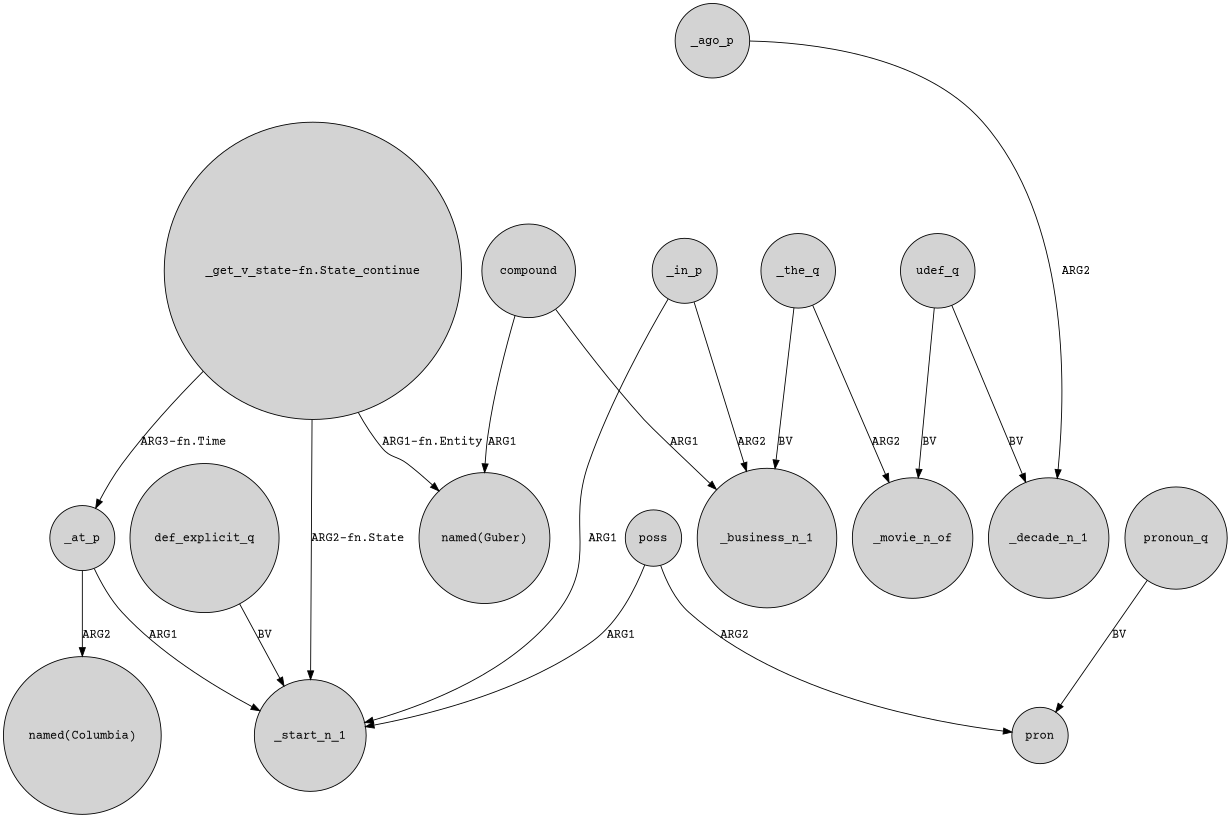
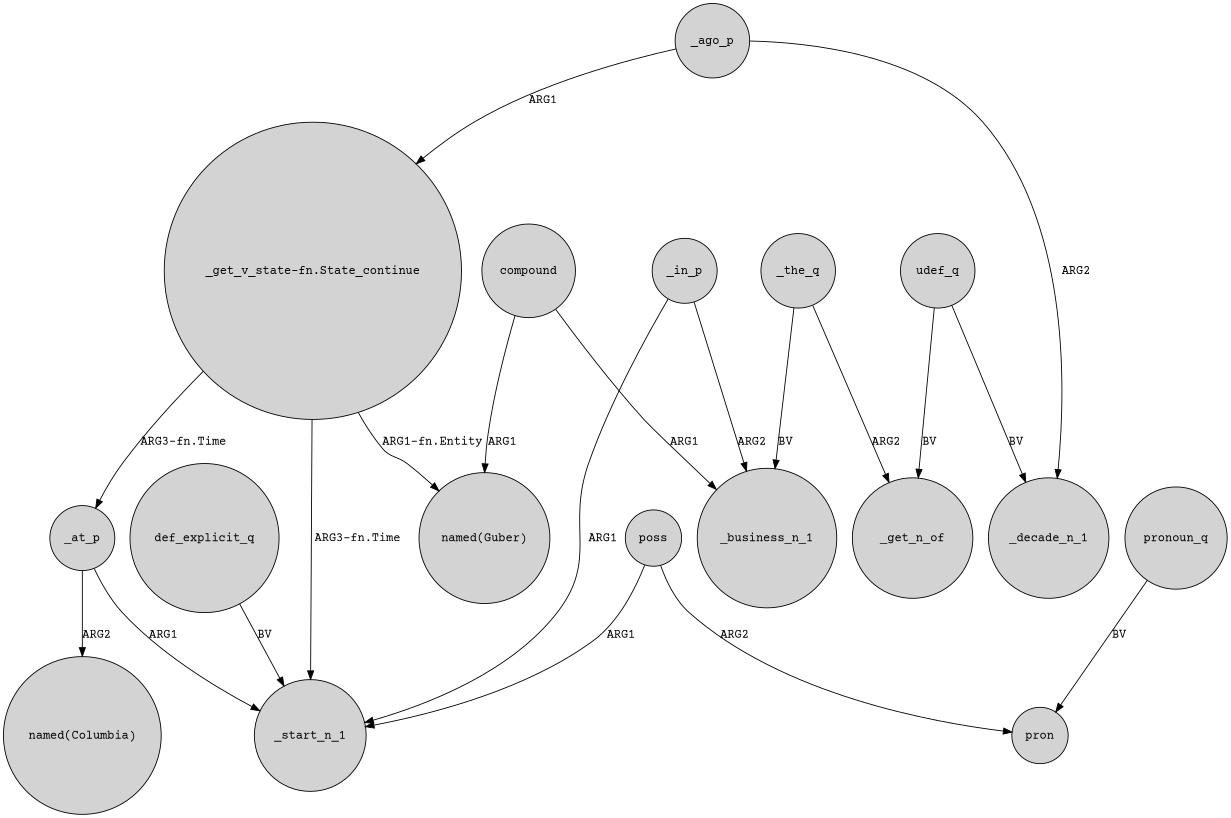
edge "_ago_p" -> "_get_v_state-fn.State_continue": added, label "ARG1"
edge "_get_v_state-fn.State_continue" -> "_start_n_1": label "ARG2-fn.State" -> "ARG3-fn.Time"
node "_movie_n_of": label "_movie_n_of" -> "_get_n_of"
